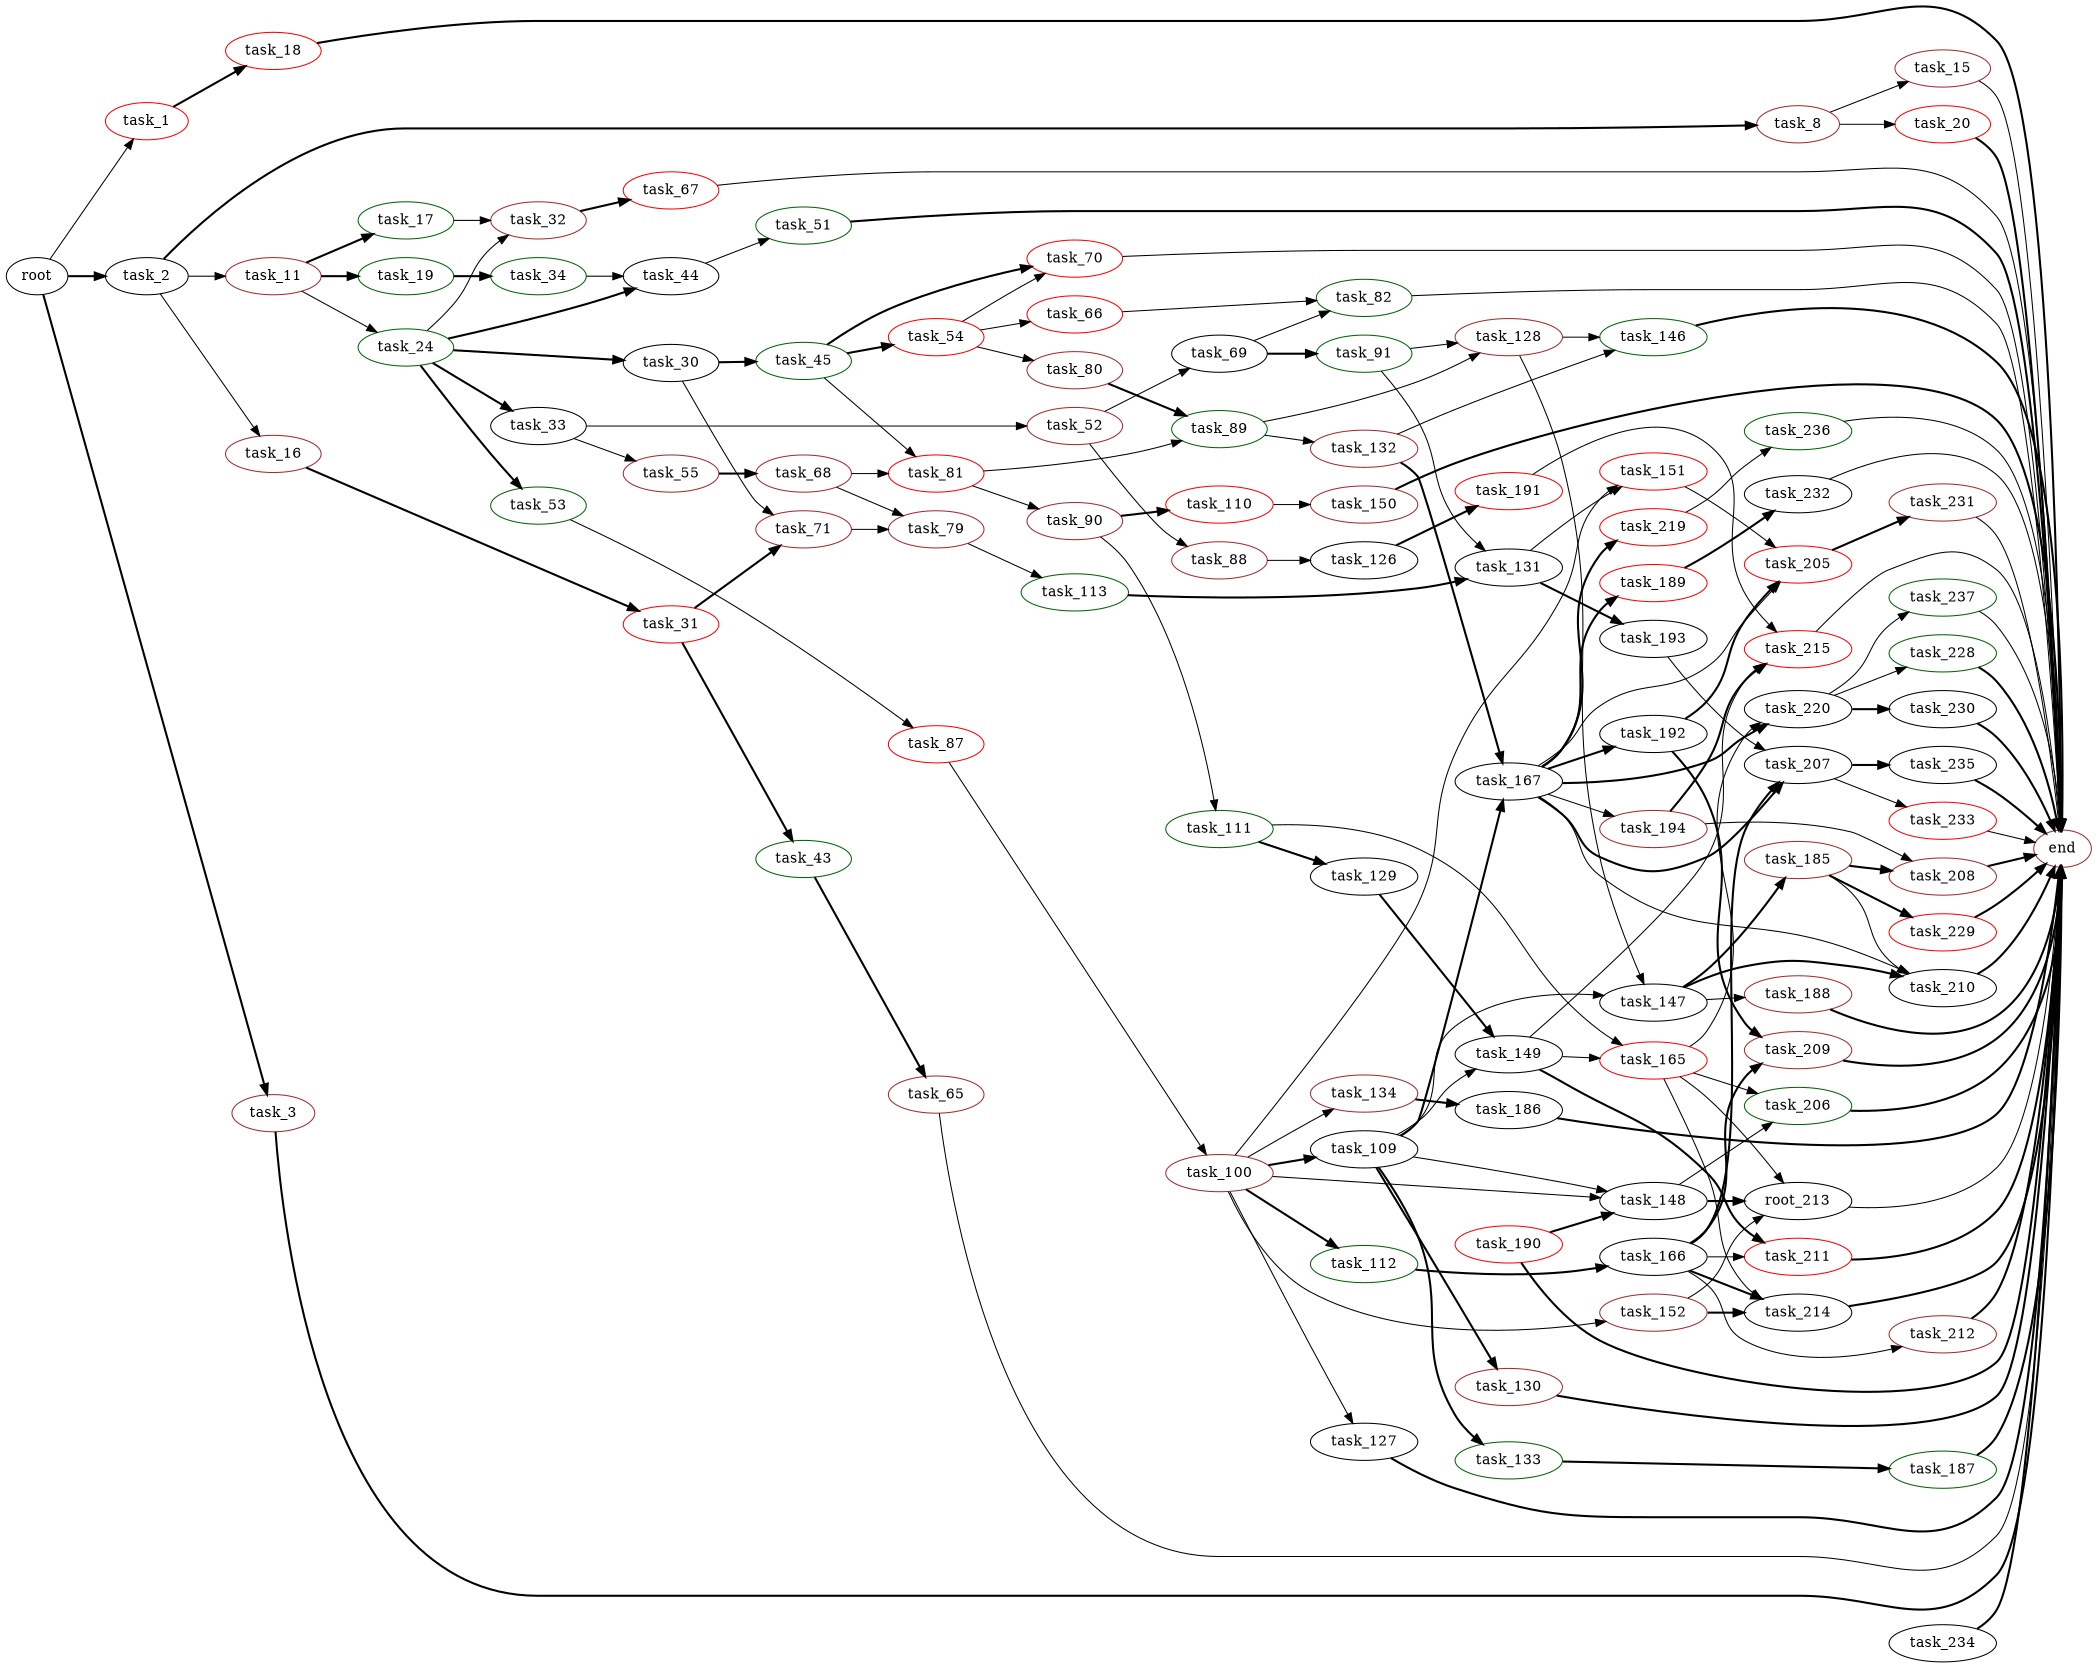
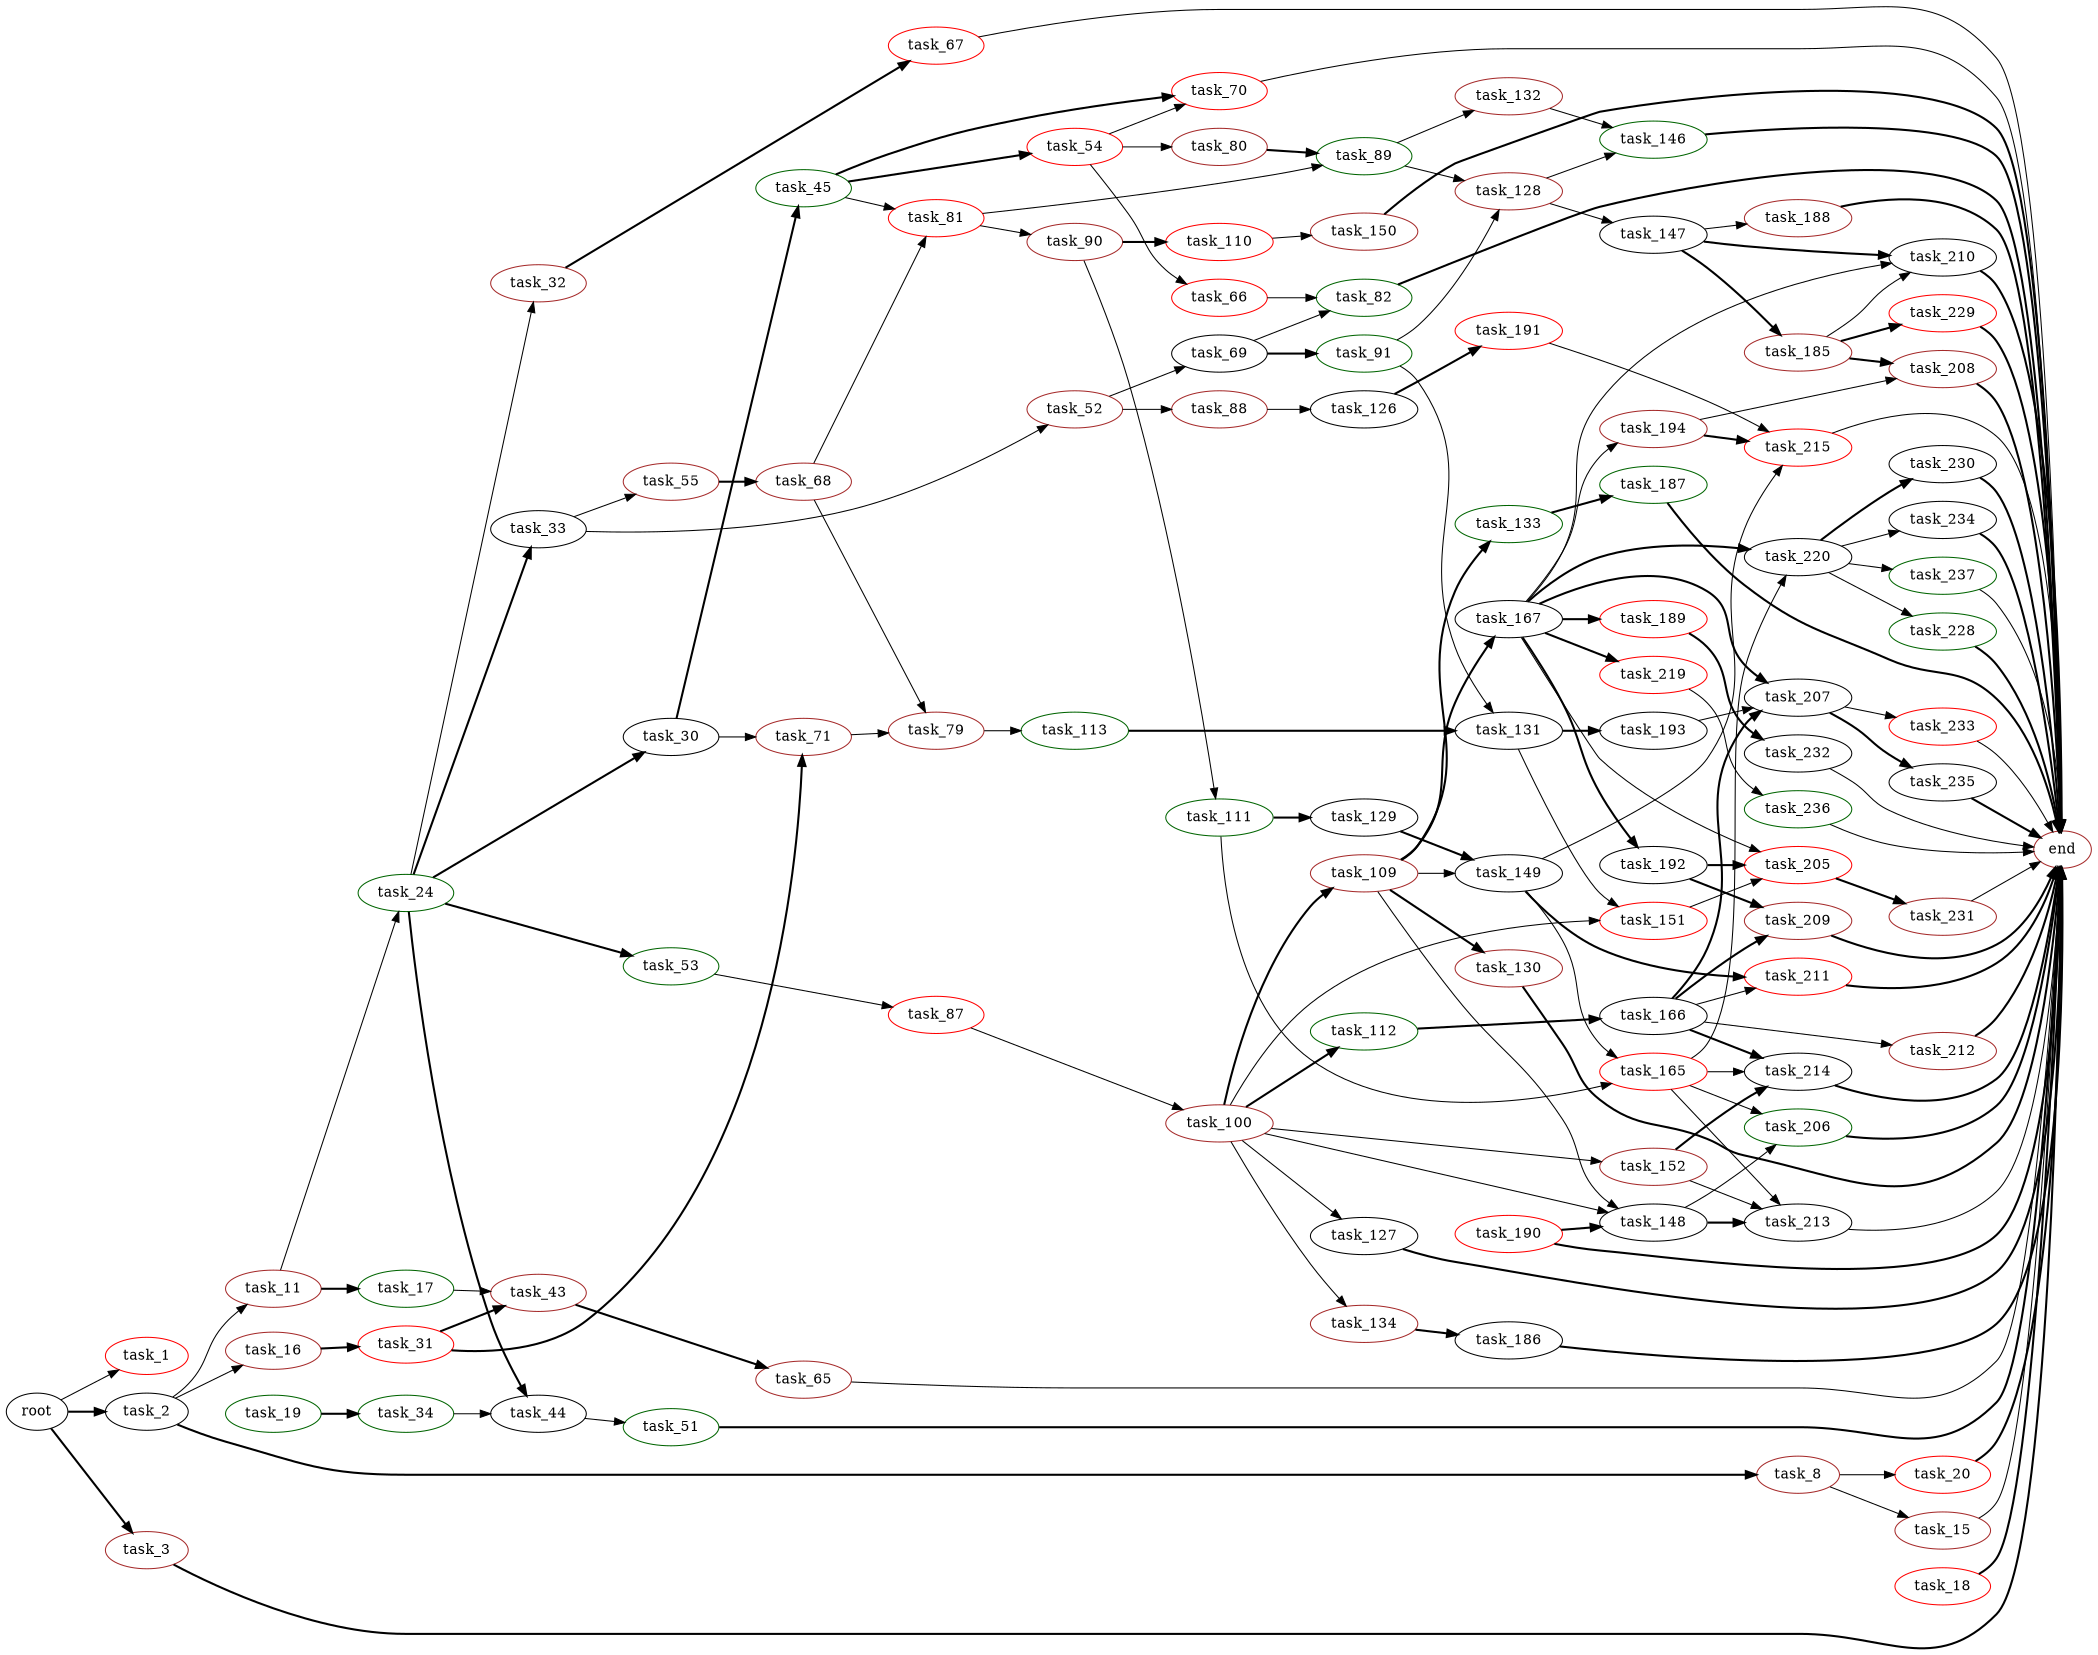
edge "task_1" -> "task_18": removed
edge "task_17" -> "task_32": now "task_17" -> "task_43"
edge "task_11" -> "task_19": removed
edge "task_82" -> "end": style solid -> bold
edge "task_220" -> "task_234": added
edge "task_132" -> "task_167": removed
node "task_43": color darkgreen -> brown
edge "task_109" -> "task_147": removed
node "task_109": color black -> brown
node "root_213": label "root_213" -> "task_213"
